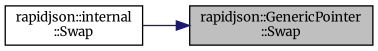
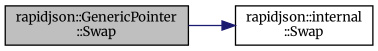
edge "rapidjson::internal ::Swap" -> "rapidjson::GenericPointer ::Swap": reversed
